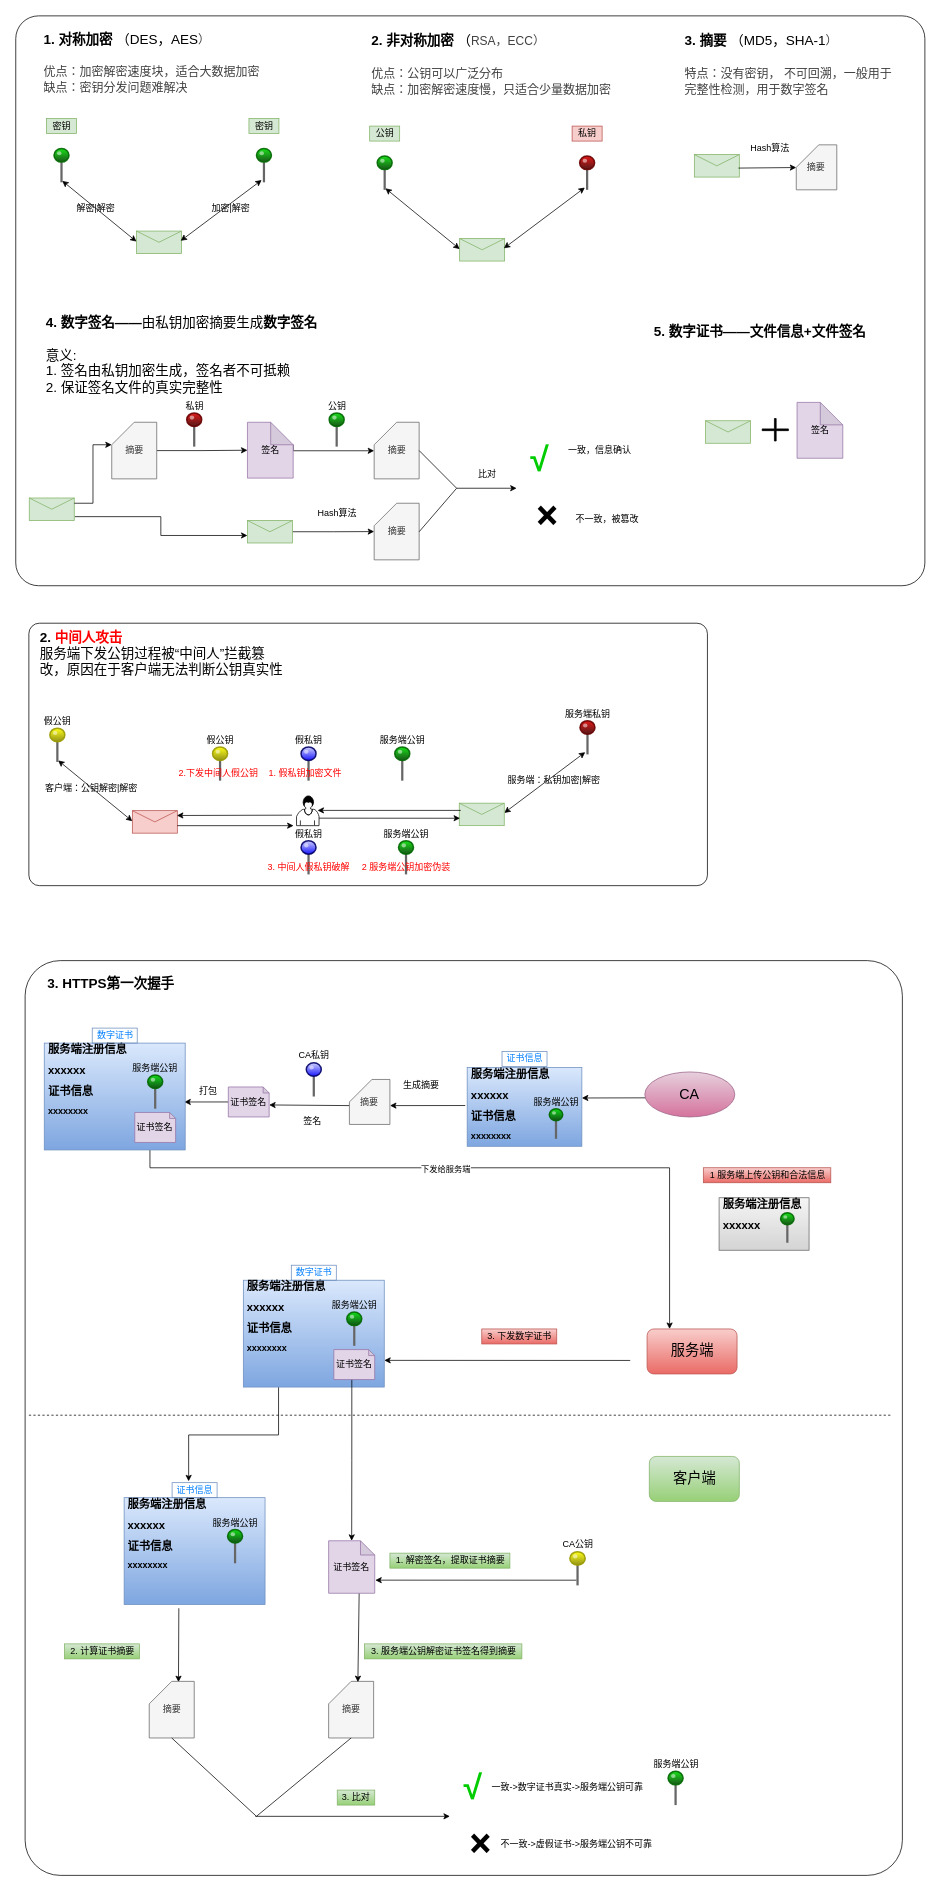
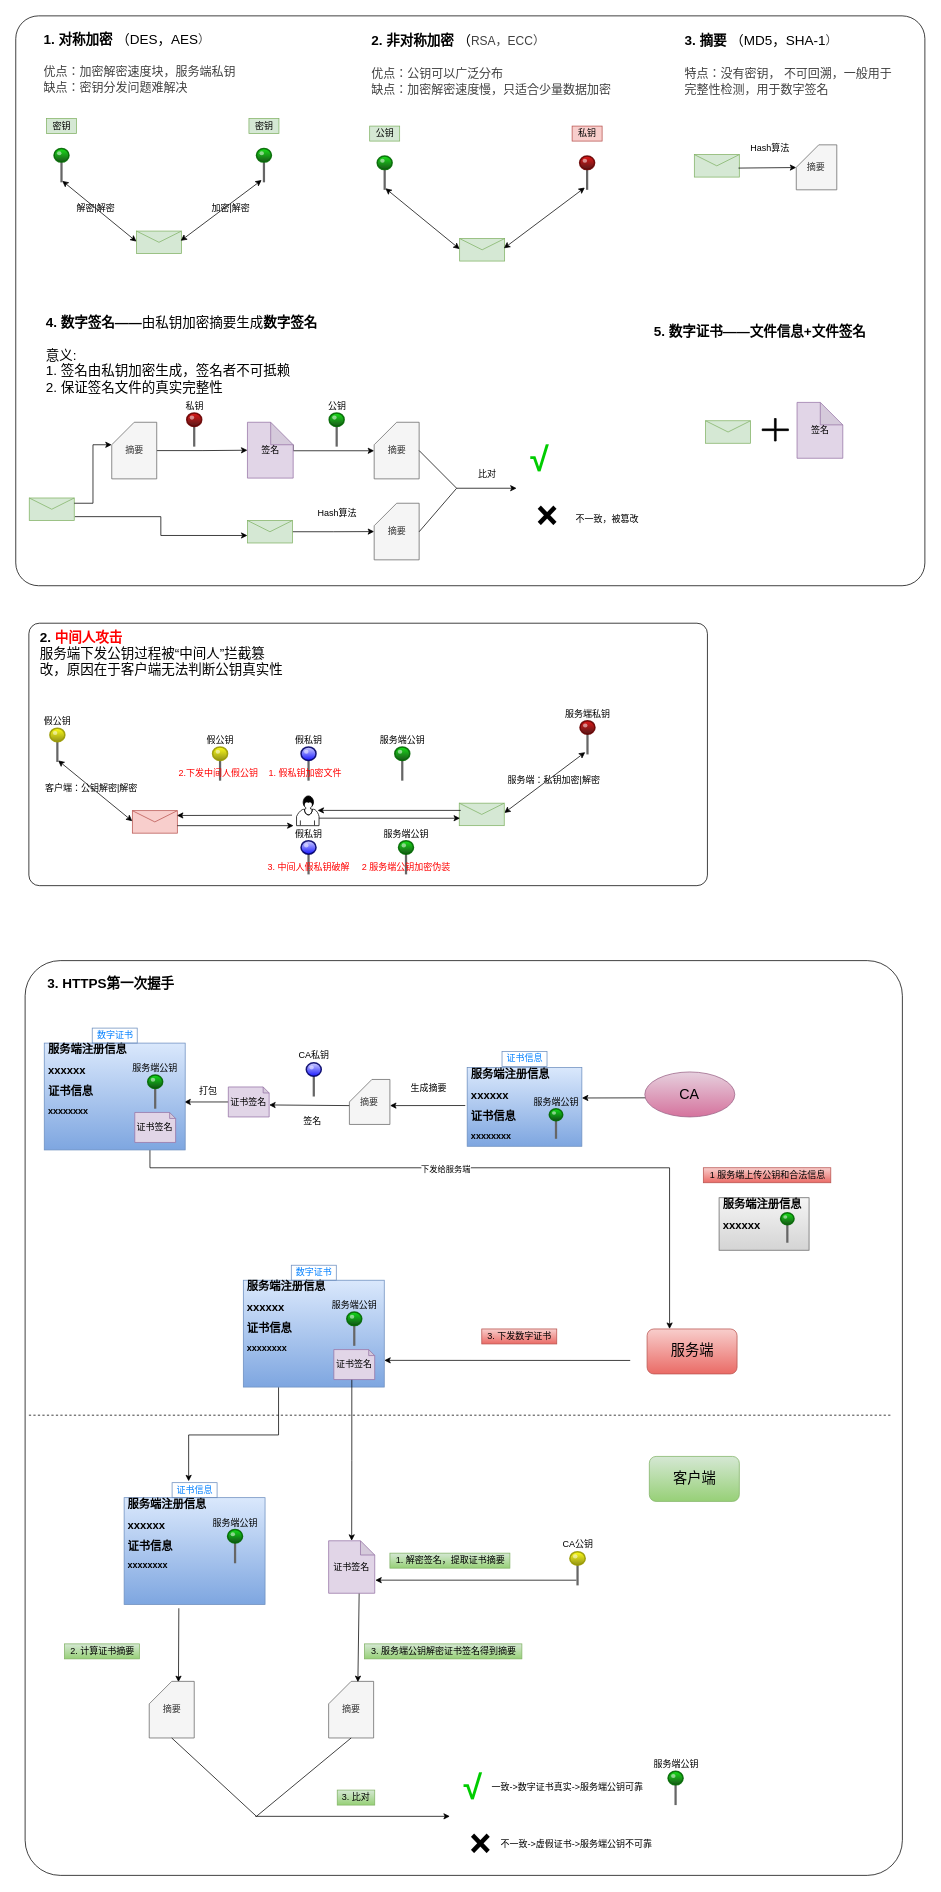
node "1. 对称加密 （DES，AES） 优点：加密解密速度块，适合大数据加密 缺点：密钥分发问题难解决": label "1. 对称加密 （DES，AES） 优点：加密解密速度块，适合大数据加密 缺点：密钥分发问题难解决" -> "1. 对称加密 （DES，AES） 优点：加密解密速度块，服务端私钥 缺点：密钥分发问题难解决"
node "一致，信息确认": removed
node "生成摘要": moved (421, 1085) -> (428, 1089)
